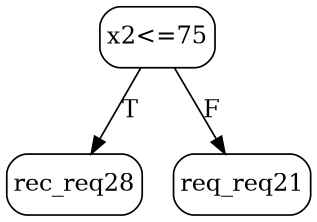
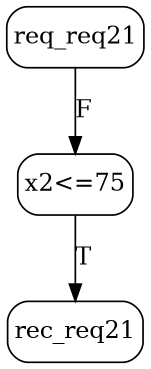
edge "x2<=75" -> "req_req21": reversed
node "rec_req28": label "rec_req28" -> "rec_req21"
